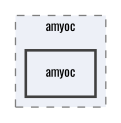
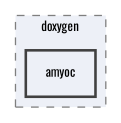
cluster "amyoc": label "amyoc" -> "doxygen"
